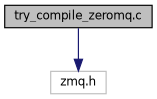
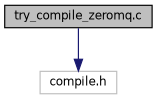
node "zmq.h": label "zmq.h" -> "compile.h"
